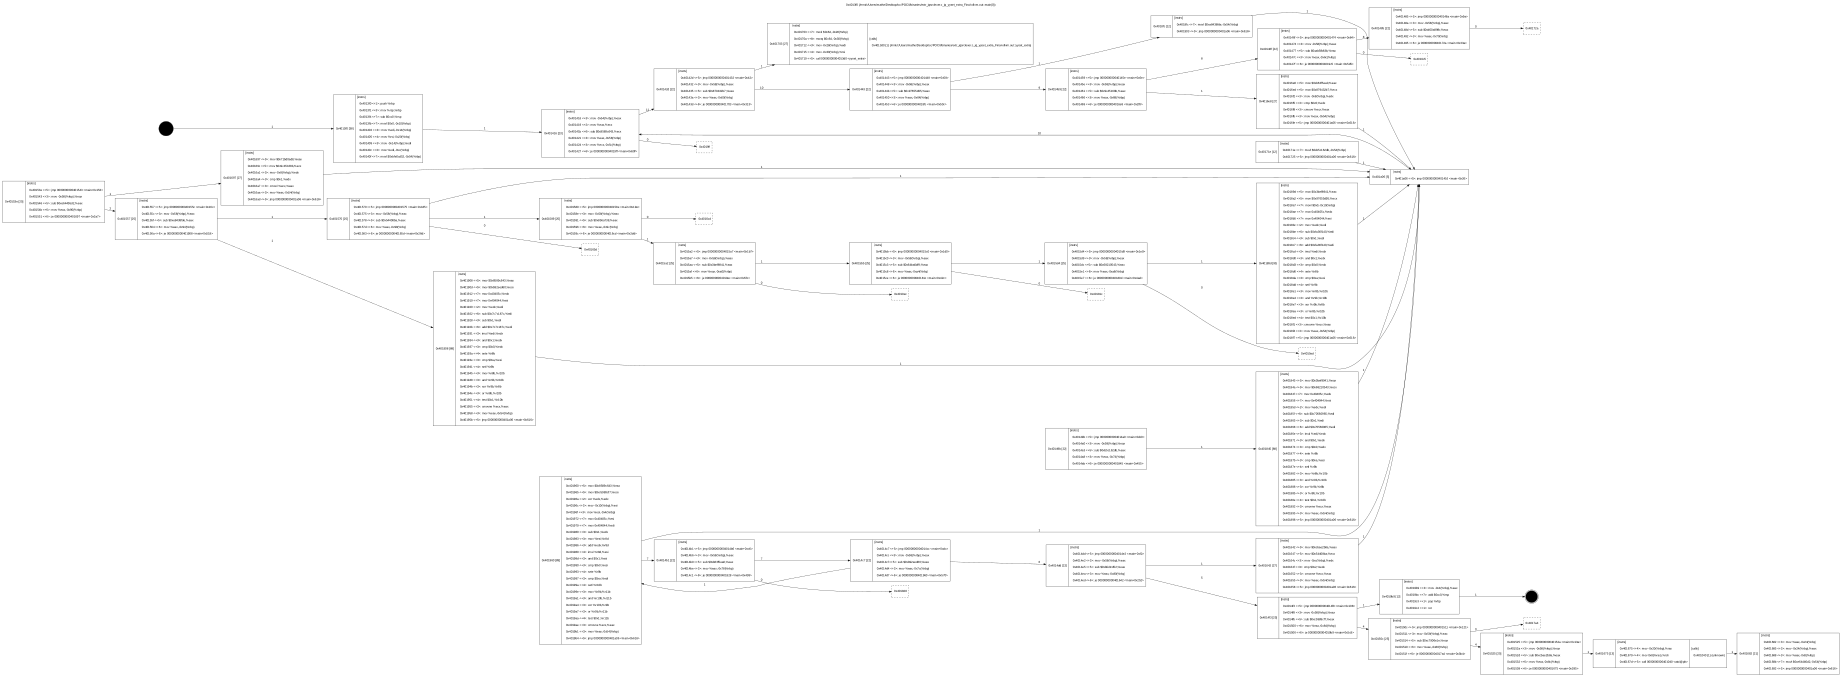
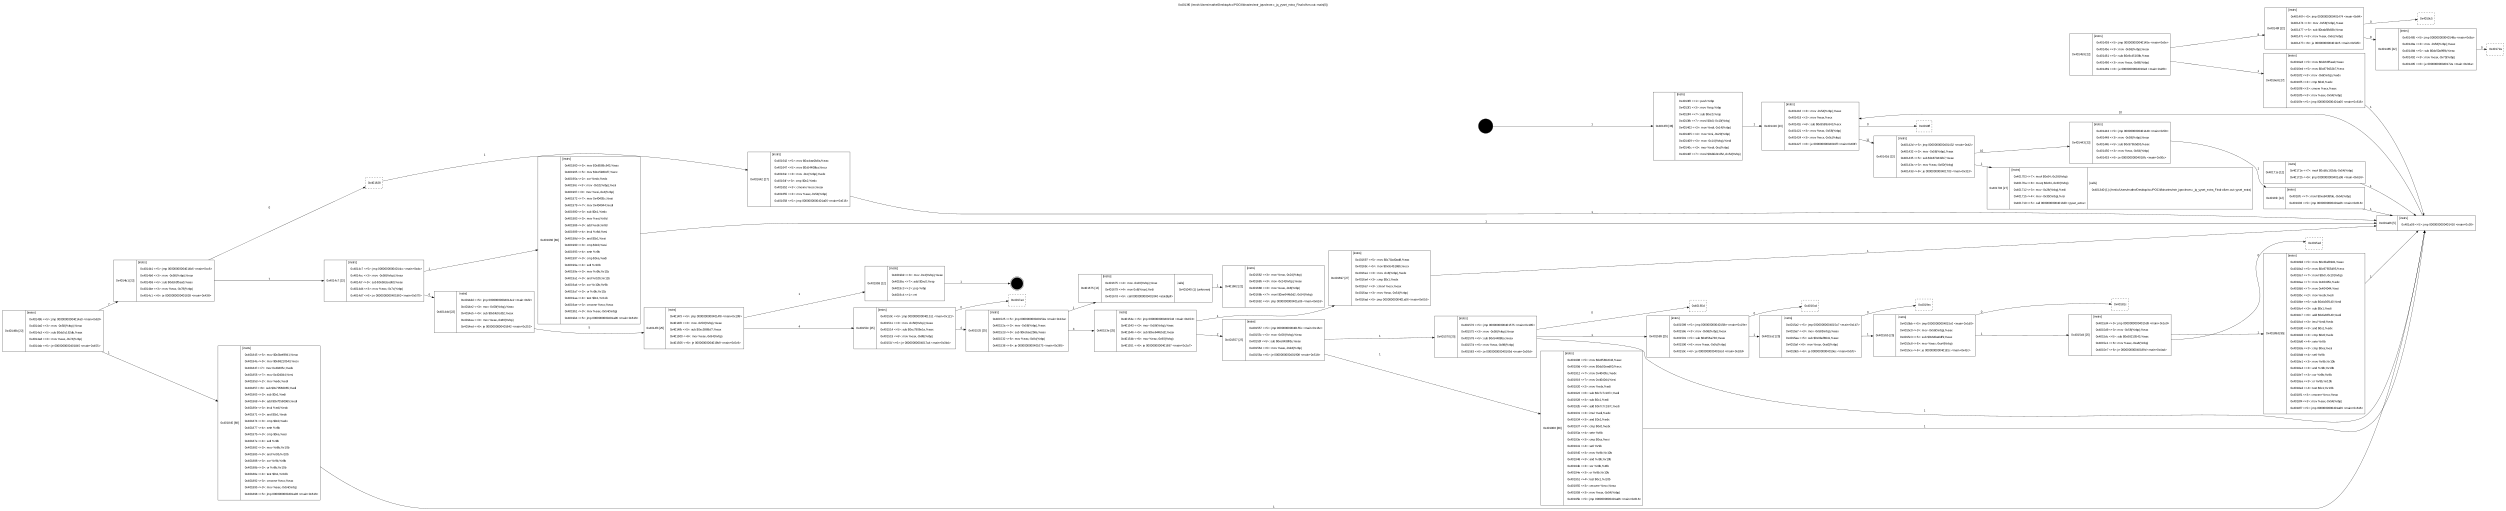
edge "0x401443 [22]" -> "0x401459 [22]": removed, label "9"
edge "0x401525 [25]" -> "0x40153e [25]": added, label "3"
edge "0x401960 [89]" -> "0x4014b1 [22]": now "0x40149b [22]" -> "0x4014b1 [22]"
edge "0x4014dd [22]" -> "0x401642 [27]": now "0x401828" -> "0x401642 [27]"
